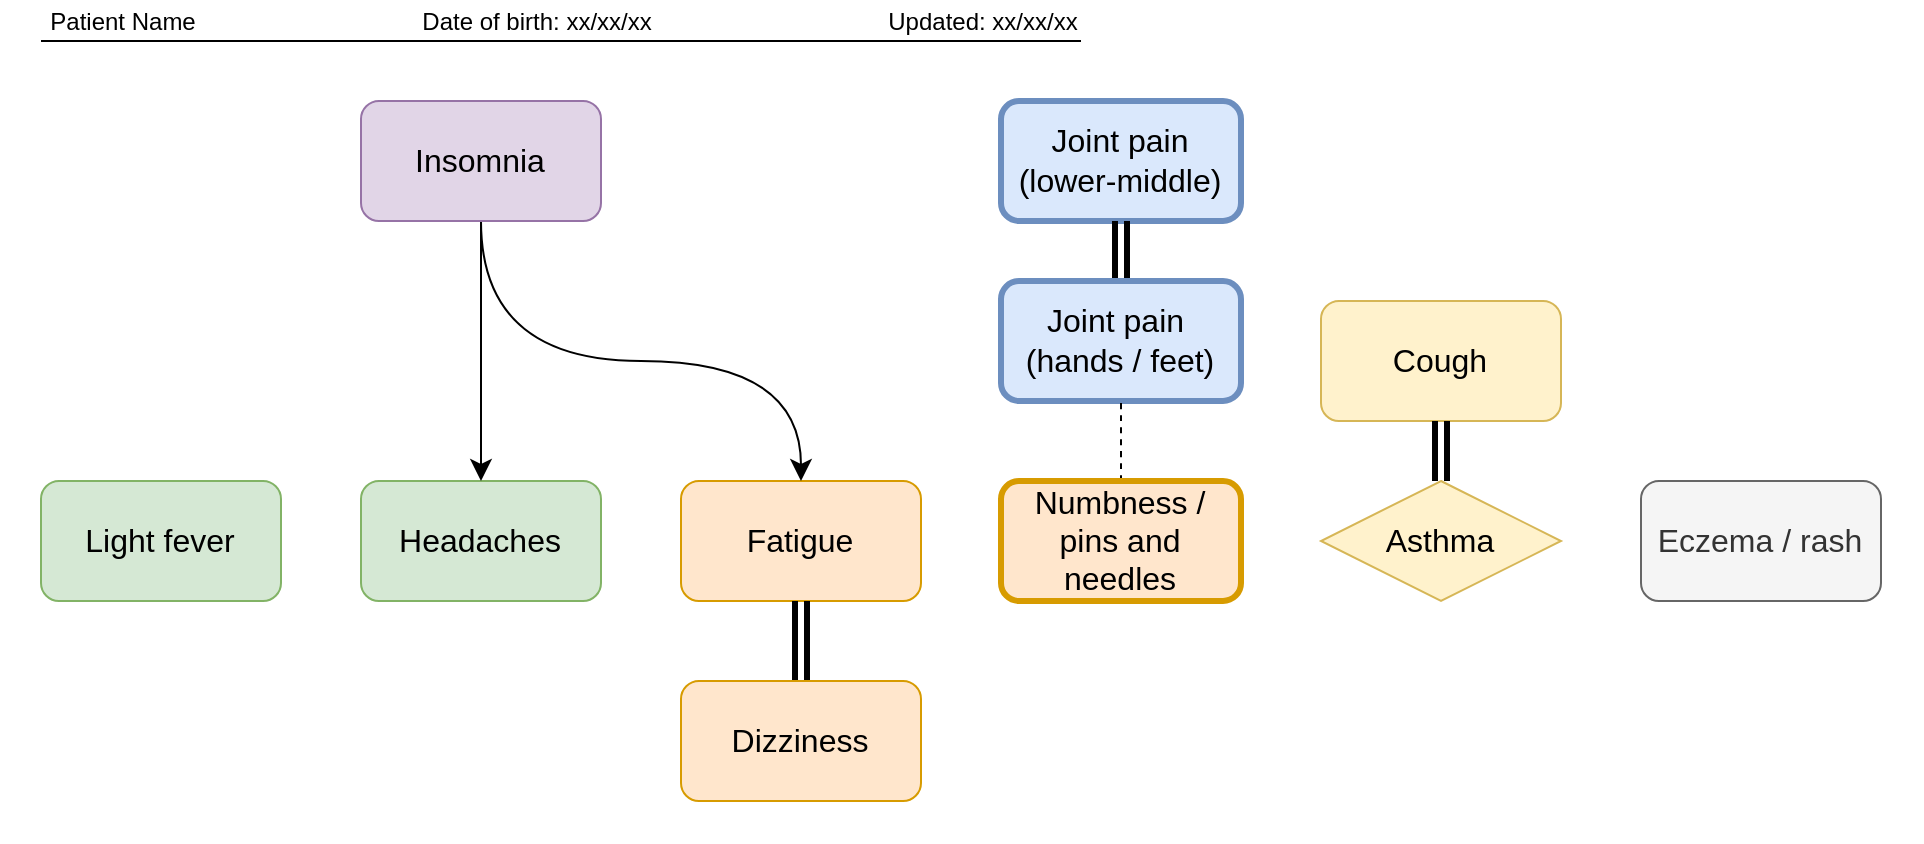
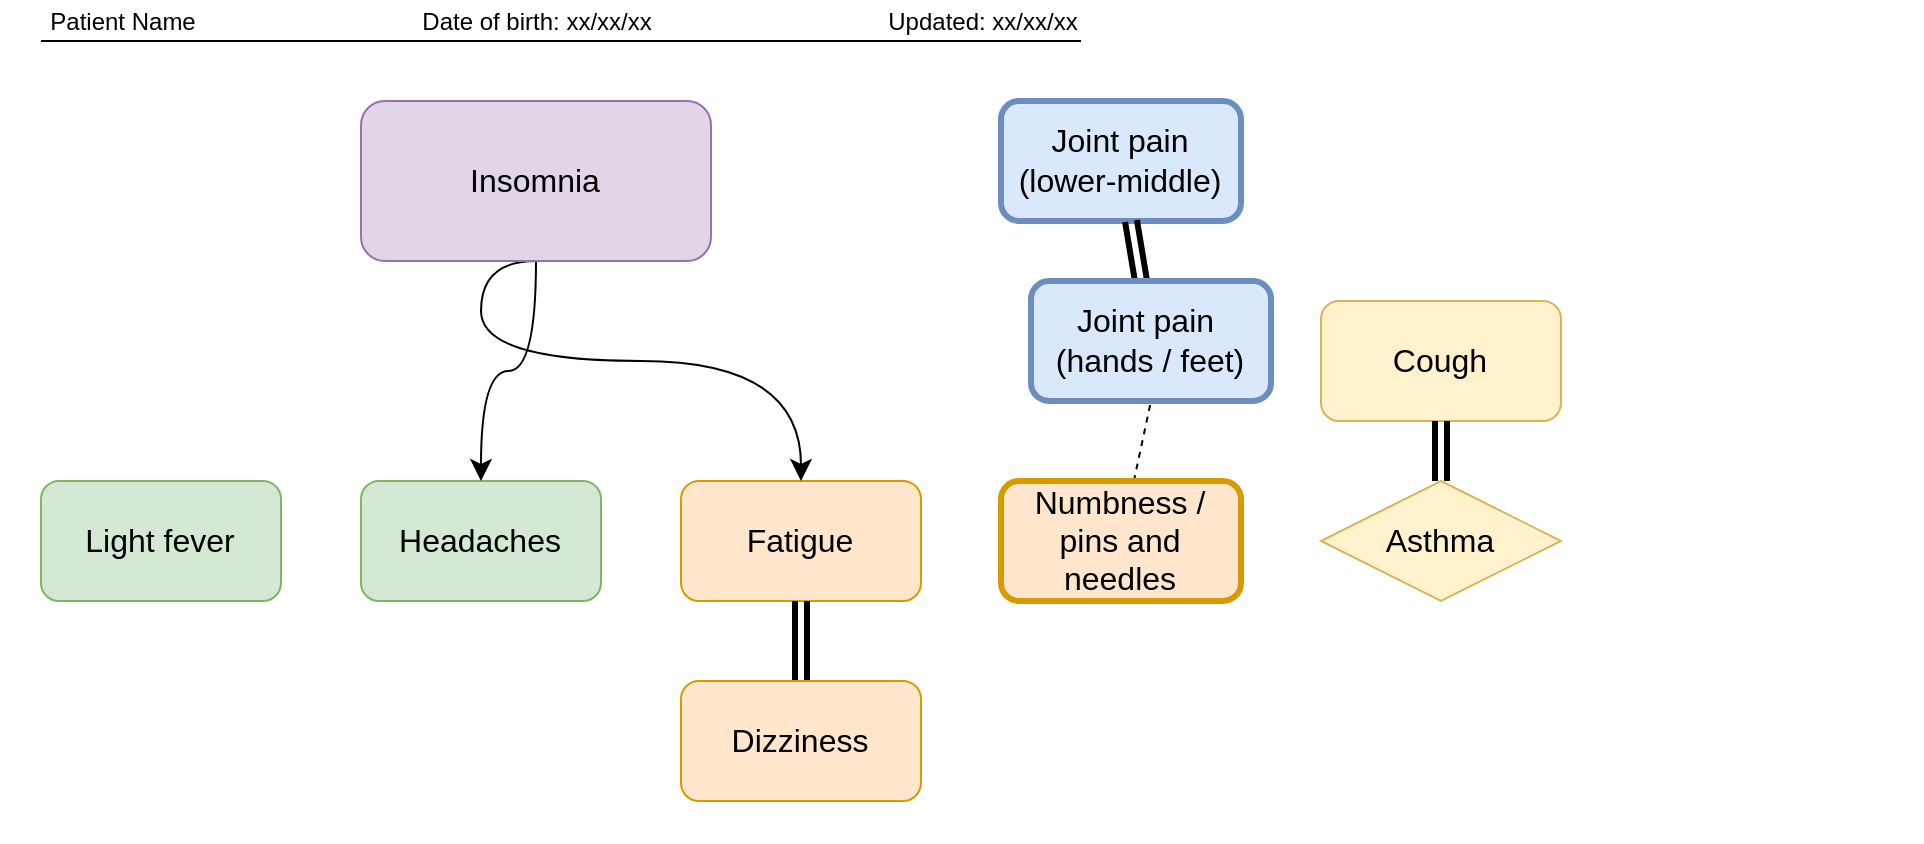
node "Insomnia": size 240x120 -> 350x160
node "Joint pain (hands / feet)": moved (1121, 341) -> (1151, 341)
node "Eczema / rash": removed
